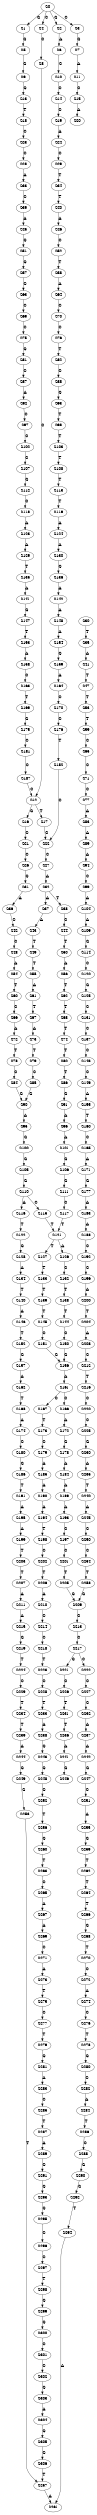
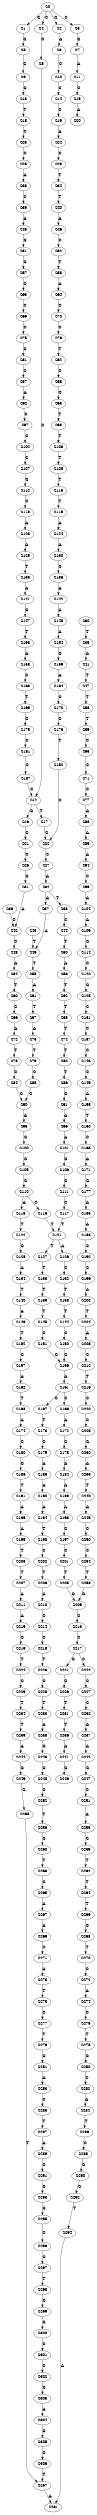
edge "S31" -> "S36": now "S31" -> "S42"
edge "S37" -> "S43": now "S37" -> "S49"
